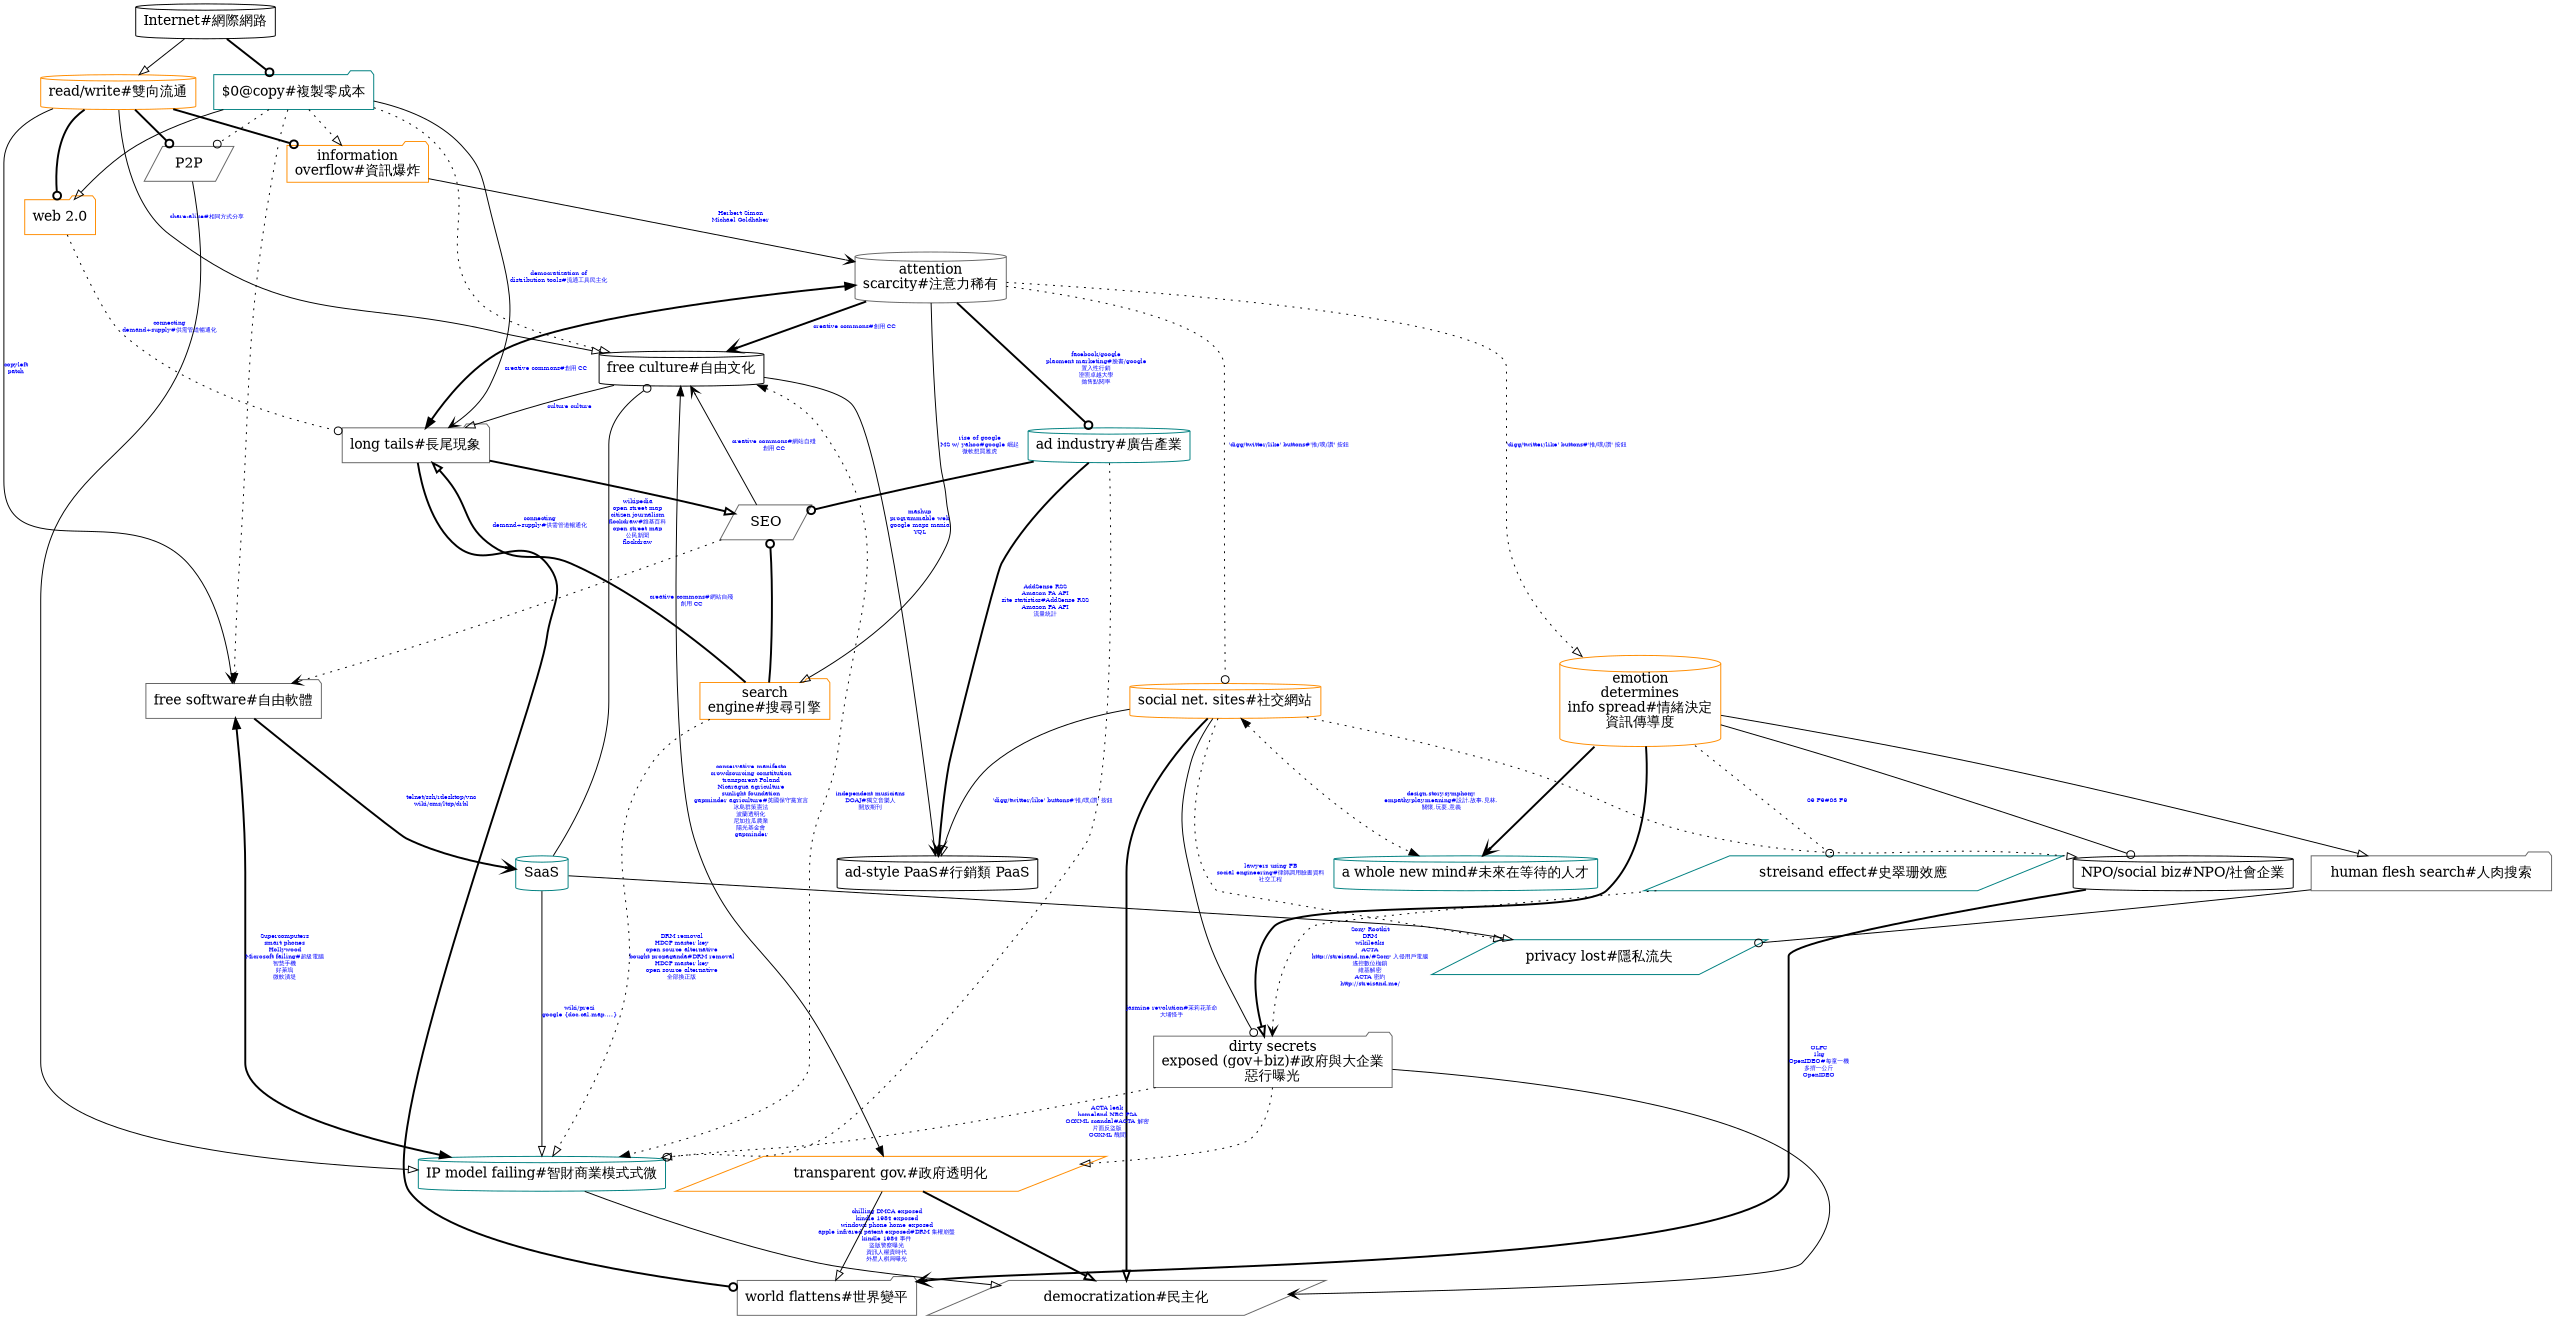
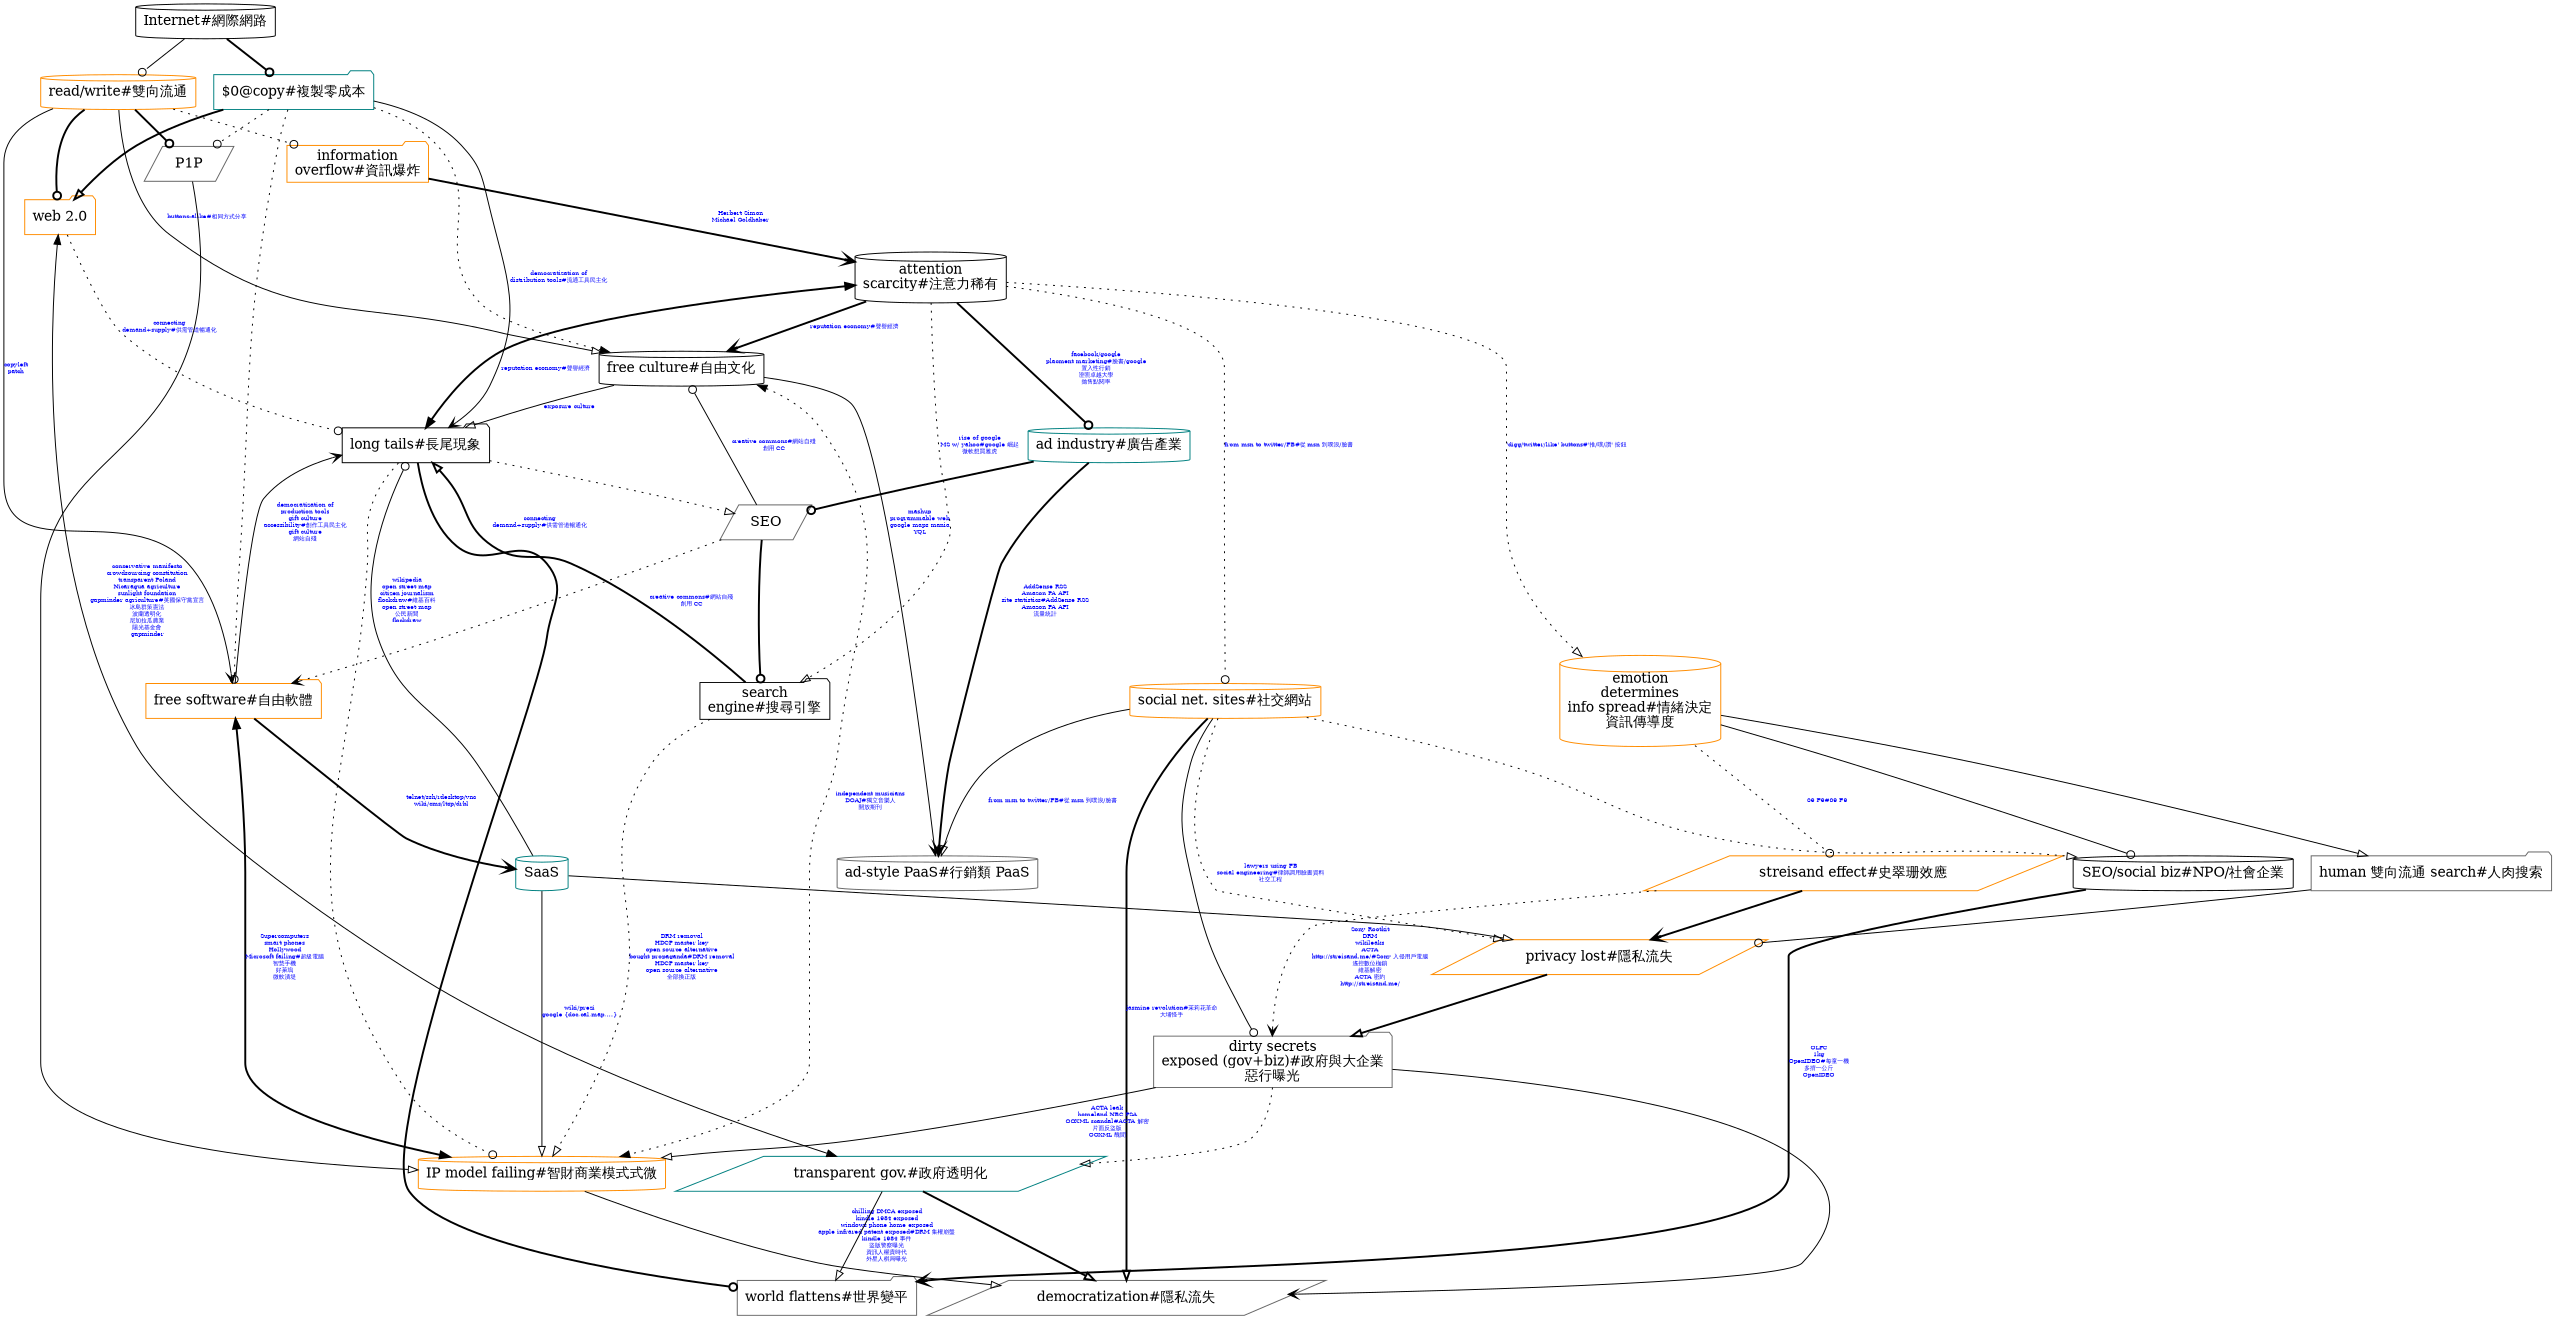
edge "Internet#網際網路" -> "read/write#雙向流通": arrowhead onormal -> odot
edge "$0@copy#複製零成本" -> "information overflow#資訊爆炸": removed
edge "read/write#雙向流通" -> "information overflow#資訊爆炸": style bold -> dotted
edge "$0@copy#複製零成本" -> "web 2.0": style solid -> bold
node "P2P": label "P2P" -> "P1P"
edge "read/write#雙向流通" -> "free culture#自由文化": label "share-alike#相同方式分享" -> "buttons-alike#相同方式分享"
edge "information overflow#資訊爆炸" -> "attention scarcity#注意力稀有": style solid -> bold
edge "$0@copy#複製零成本" -> "free culture#自由文化": arrowhead onormal -> normal
node "attention scarcity#注意力稀有": color gray40 -> black
edge "attention scarcity#注意力稀有" -> "free culture#自由文化": label "creative commons#創用 CC" -> "reputation economy#聲譽經濟"
edge "attention scarcity#注意力稀有" -- "long tails#長尾現象": label "creative commons#創用 CC" -> "reputation economy#聲譽經濟"
edge "$0@copy#複製零成本" -> "free software#自由軟體": arrowhead normal -> odot
edge "free culture#自由文化" -> "long tails#長尾現象": label "culture culture" -> "exposure culture"
node "long tails#長尾現象": color gray40 -> black
edge "attention scarcity#注意力稀有" -> "social net. sites#社交網站": label "'digg/twitter/like' buttons#'推/噗/讚' 按鈕" -> "from msn to twitter/FB#從 msn 到噗浪/臉書"
edge "SEO" -> "free culture#自由文化": arrowhead vee -> odot
edge "long tails#長尾現象" -> "SEO": style bold -> dotted
edge "attention scarcity#注意力稀有" -> "search engine#搜尋引擎": style solid -> dotted
edge "free software#自由軟體" -> "long tails#長尾現象": added, label "democratization of production tools gift culture accessibility#創作工具民主化 gift culture 網站自殘"
edge "search engine#搜尋引擎" -> "SEO": reversed
edge "SaaS" -> "free culture#自由文化": now "SaaS" -> "long tails#長尾現象"
node "free software#自由軟體": color gray40 -> darkorange
node "search engine#搜尋引擎": color darkorange -> black
edge "free culture#自由文化" -- "transparent gov.#政府透明化": now "web 2.0" -- "transparent gov.#政府透明化"
edge "social net. sites#社交網站" -> "ad-style PaaS#行銷類 PaaS": label "'digg/twitter/like' buttons#'推/噗/讚' 按鈕" -> "from msn to twitter/FB#從 msn 到噗浪/臉書"
edge "emotion determines info spread#情緒決定 資訊傳導度" -> "streisand effect#史翠珊效應": label "09 F9#03 F9" -> "09 F9#09 F9"
node "ad-style PaaS#行銷類 PaaS": color black -> gray40
node "a whole new mind#未來在等待的人才": removed
node "streisand effect#史翠珊效應": color teal -> darkorange
node "NPO/social biz#NPO/社會企業": label "NPO/social biz#NPO/社會企業" -> "SEO/social biz#NPO/社會企業"
node "human flesh search#人肉搜索": label "human flesh search#人肉搜索" -> "human 雙向流通 search#人肉搜索"
edge "emotion determines info spread#情緒決定 資訊傳導度" -> "dirty secrets exposed (gov+biz)#政府與大企業 惡行曝光": now "privacy lost#隱私流失" -> "dirty secrets exposed (gov+biz)#政府與大企業 惡行曝光"
edge "ad industry#廣告產業" -> "IP model failing#智財商業模式式微": now "long tails#長尾現象" -> "IP model failing#智財商業模式式微"
edge "streisand effect#史翠珊效應" -> "privacy lost#隱私流失": added
node "privacy lost#隱私流失": color teal -> darkorange
edge "dirty secrets exposed (gov+biz)#政府與大企業 惡行曝光" -> "IP model failing#智財商業模式式微": style dotted -> solid
node "IP model failing#智財商業模式式微": color teal -> darkorange
node "transparent gov.#政府透明化": color darkorange -> teal
node "democratization#民主化": label "democratization#民主化" -> "democratization#隱私流失"
